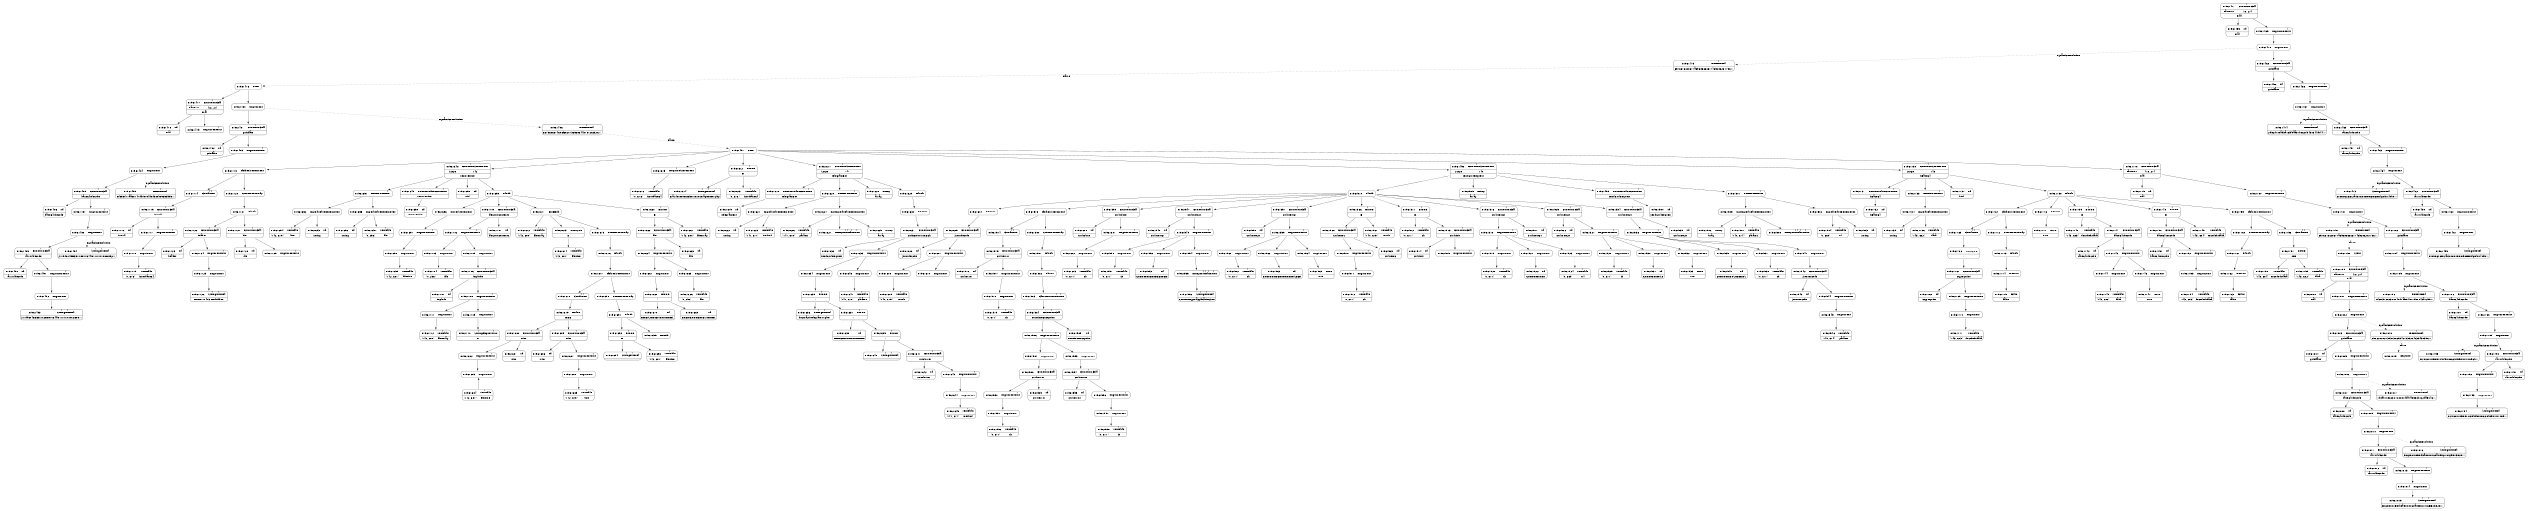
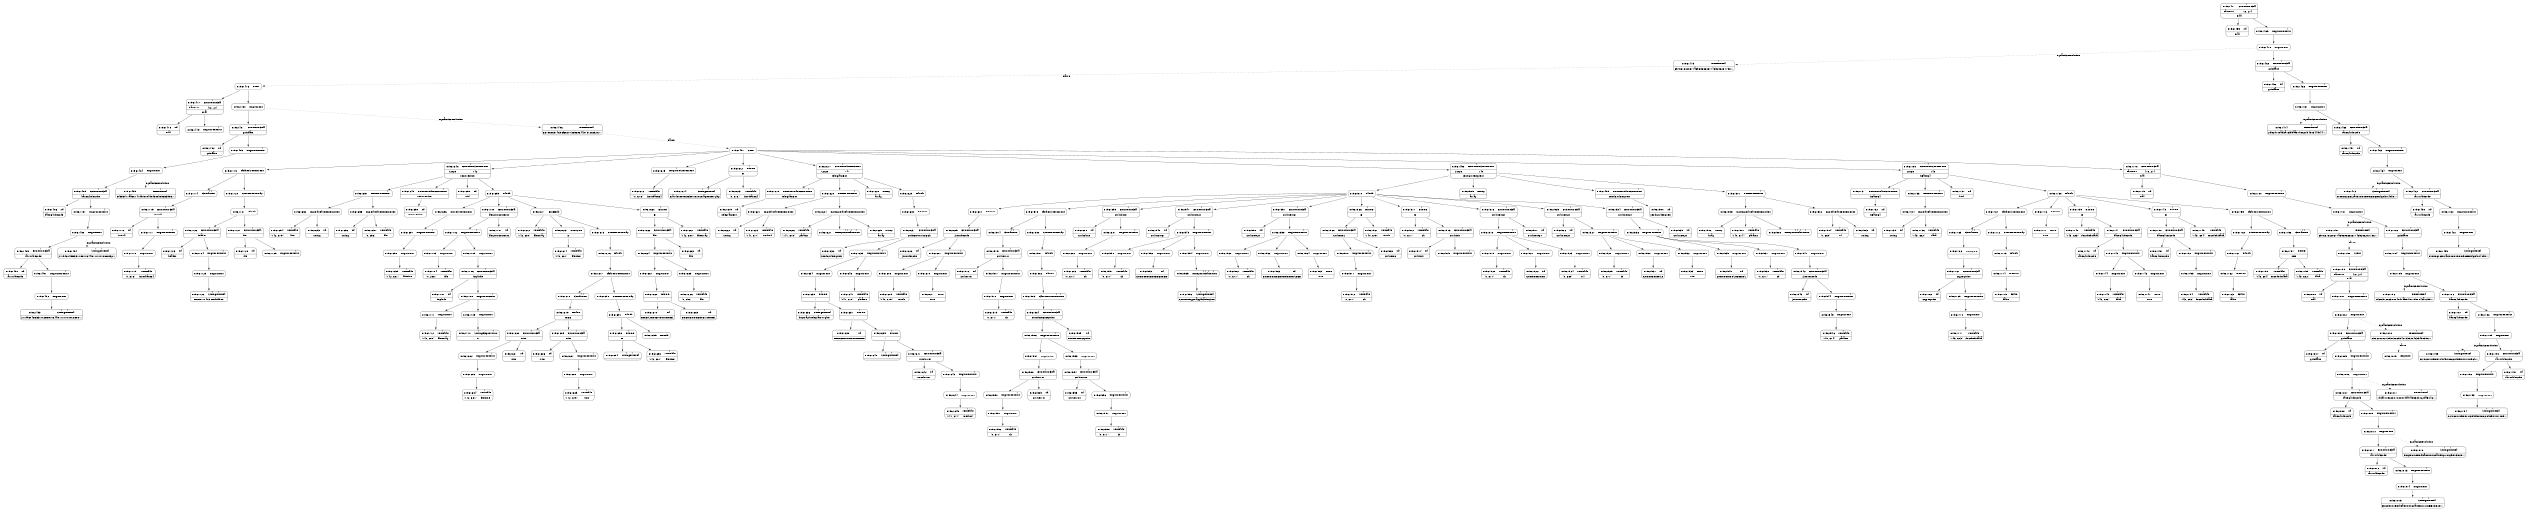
node "81961611": added
edge "81961684" -> "81961683": reversed
